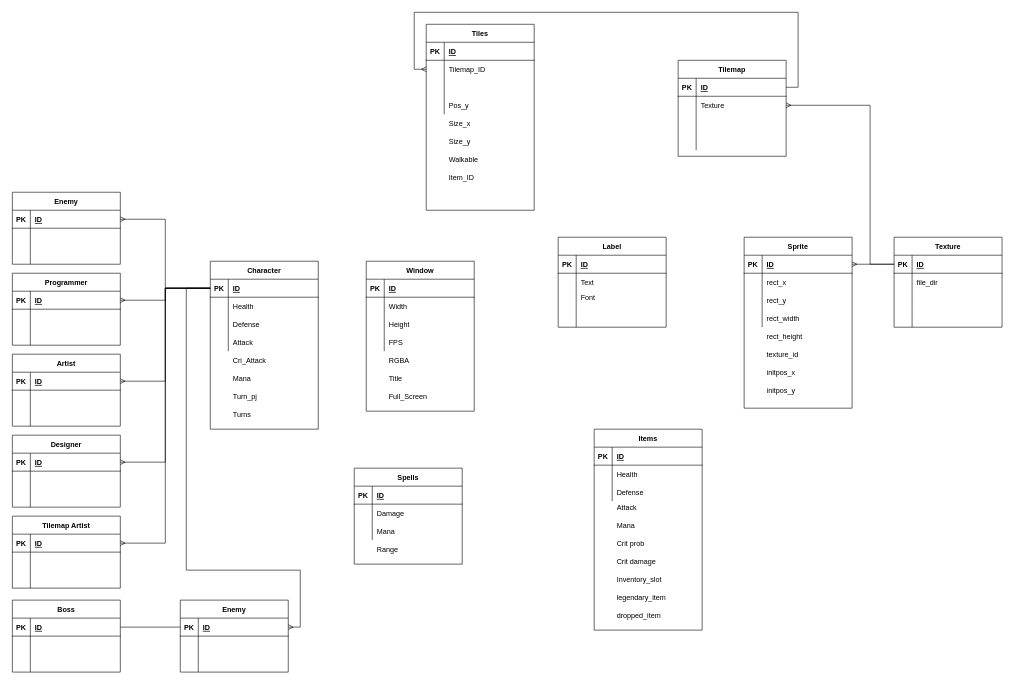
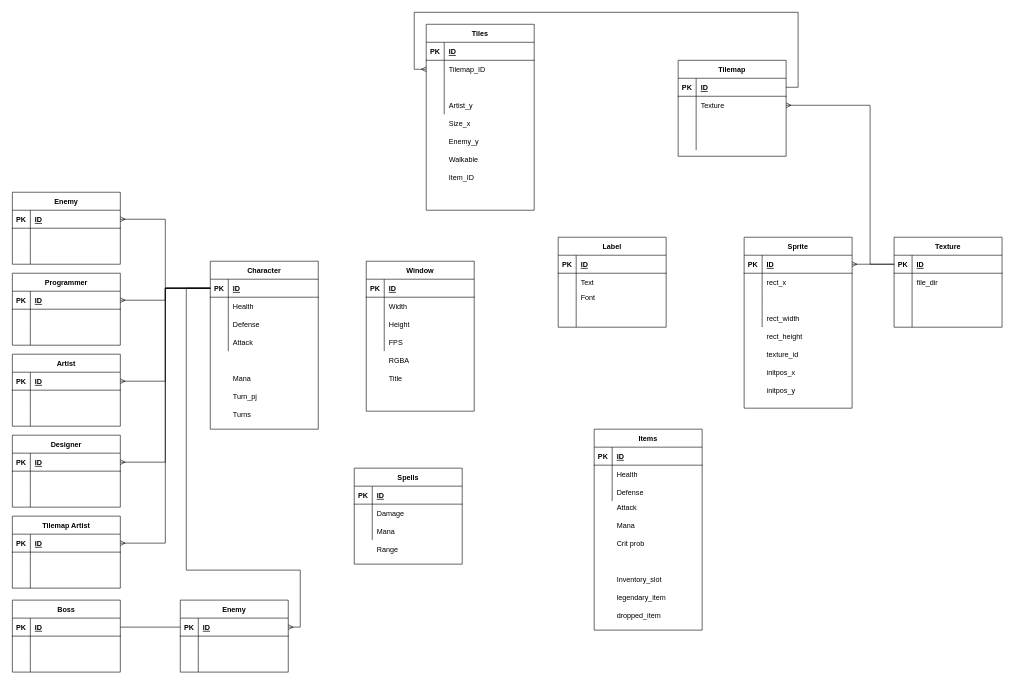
node "Pos_y": label "Pos_y" -> "Artist_y"
node "Size_y": label "Size_y" -> "Enemy_y"
node "rect_y": removed
node "Cri_Attack": removed
node "Full_Screen": removed
node "Crit damage": removed
